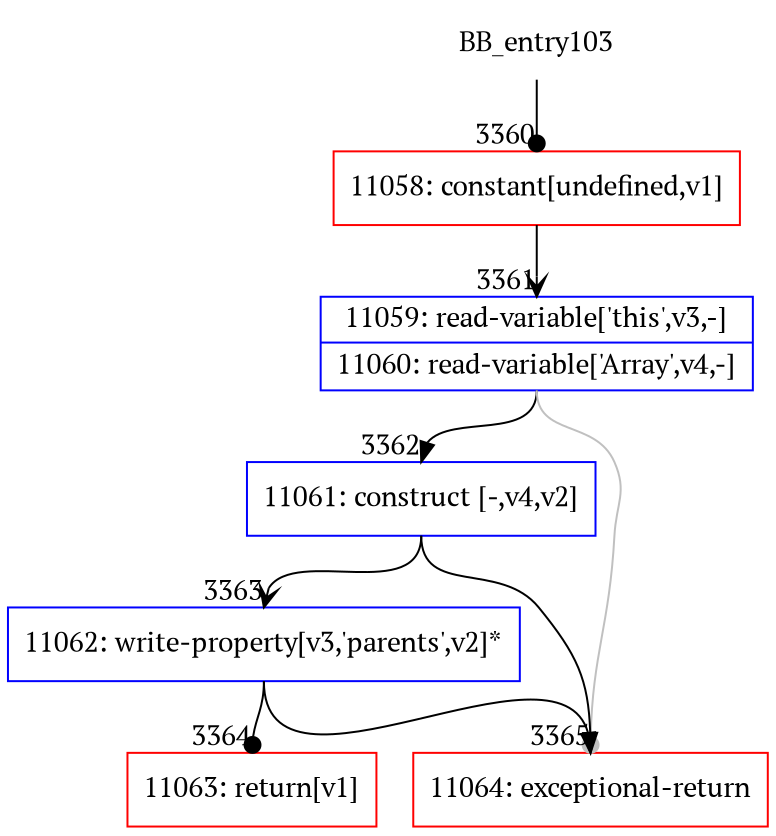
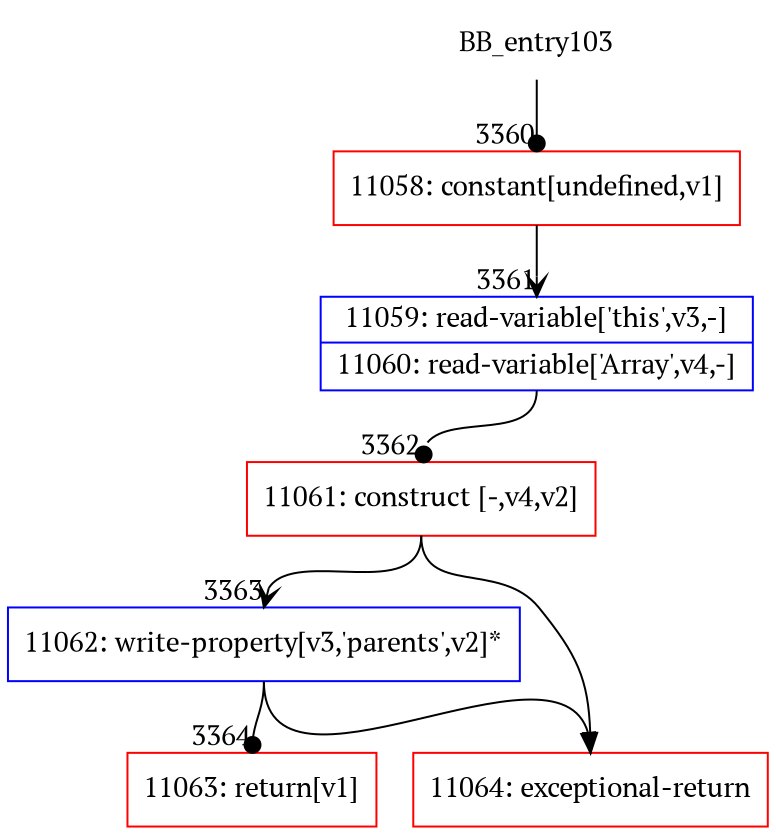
edge "11059: read-variable['this',v3,-]" -> "11061: construct [-,v4,v2]": arrowhead normal -> dot
node "11061: construct [-,v4,v2]": color blue -> red
edge "11059: read-variable['this',v3,-]" -> "11064: exceptional-return": removed
